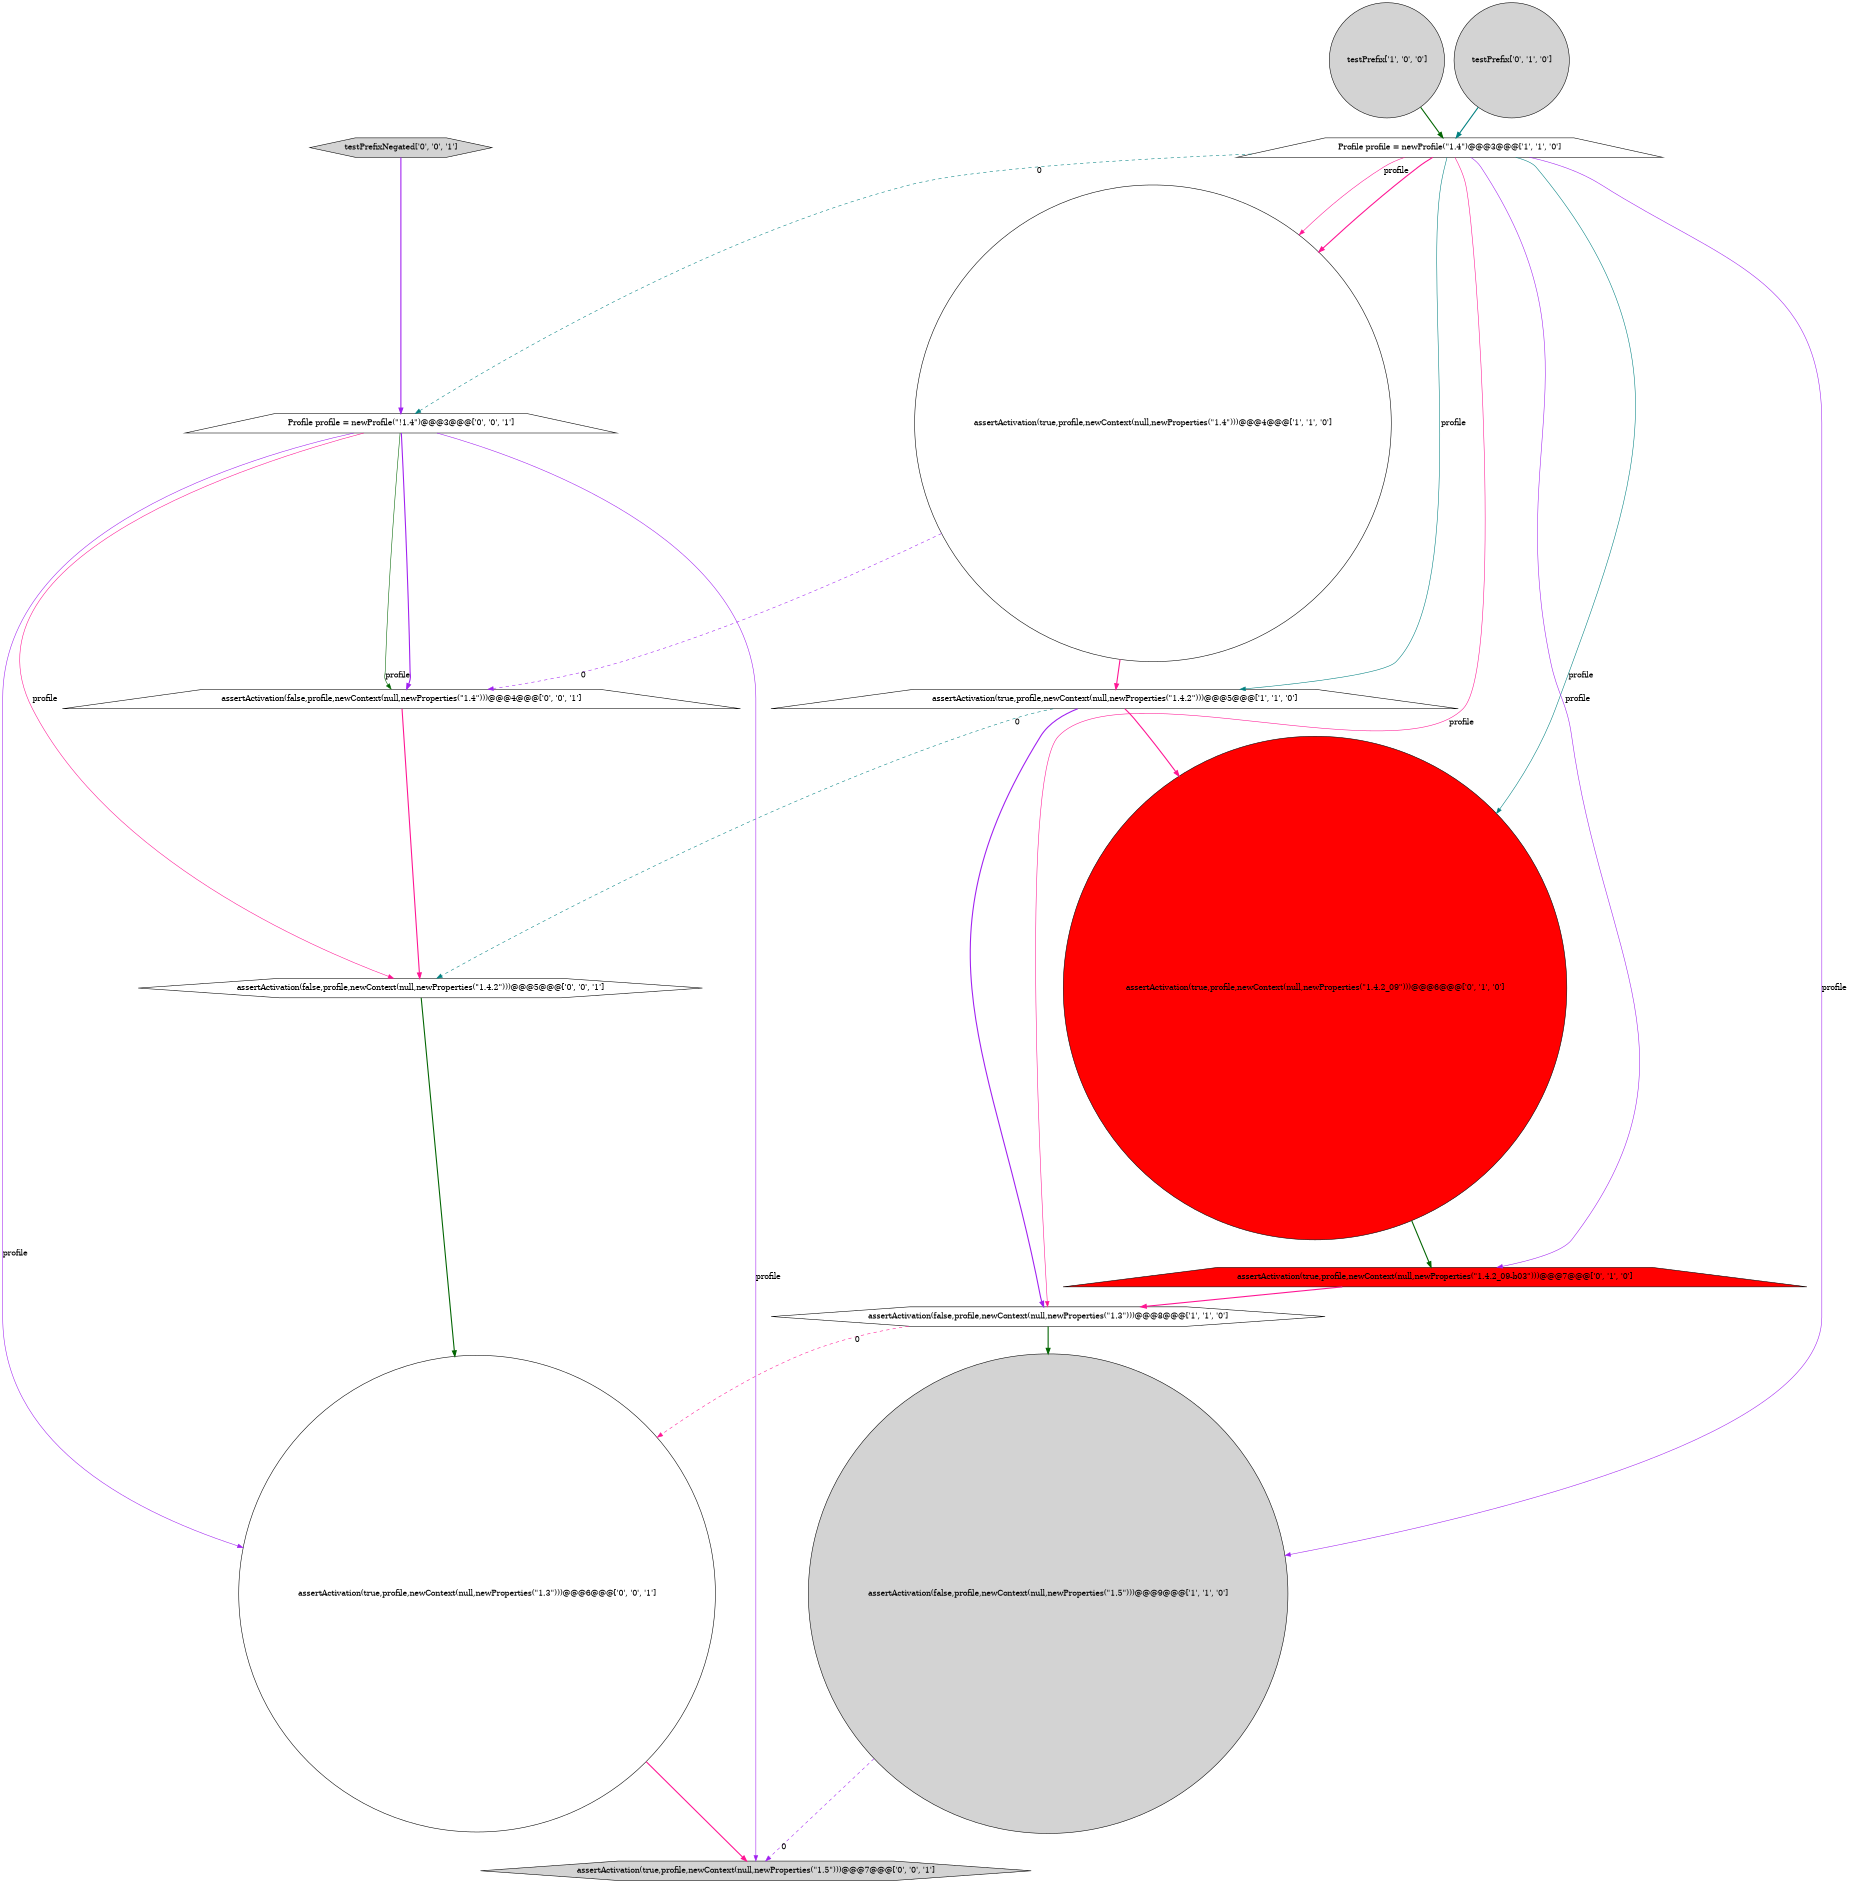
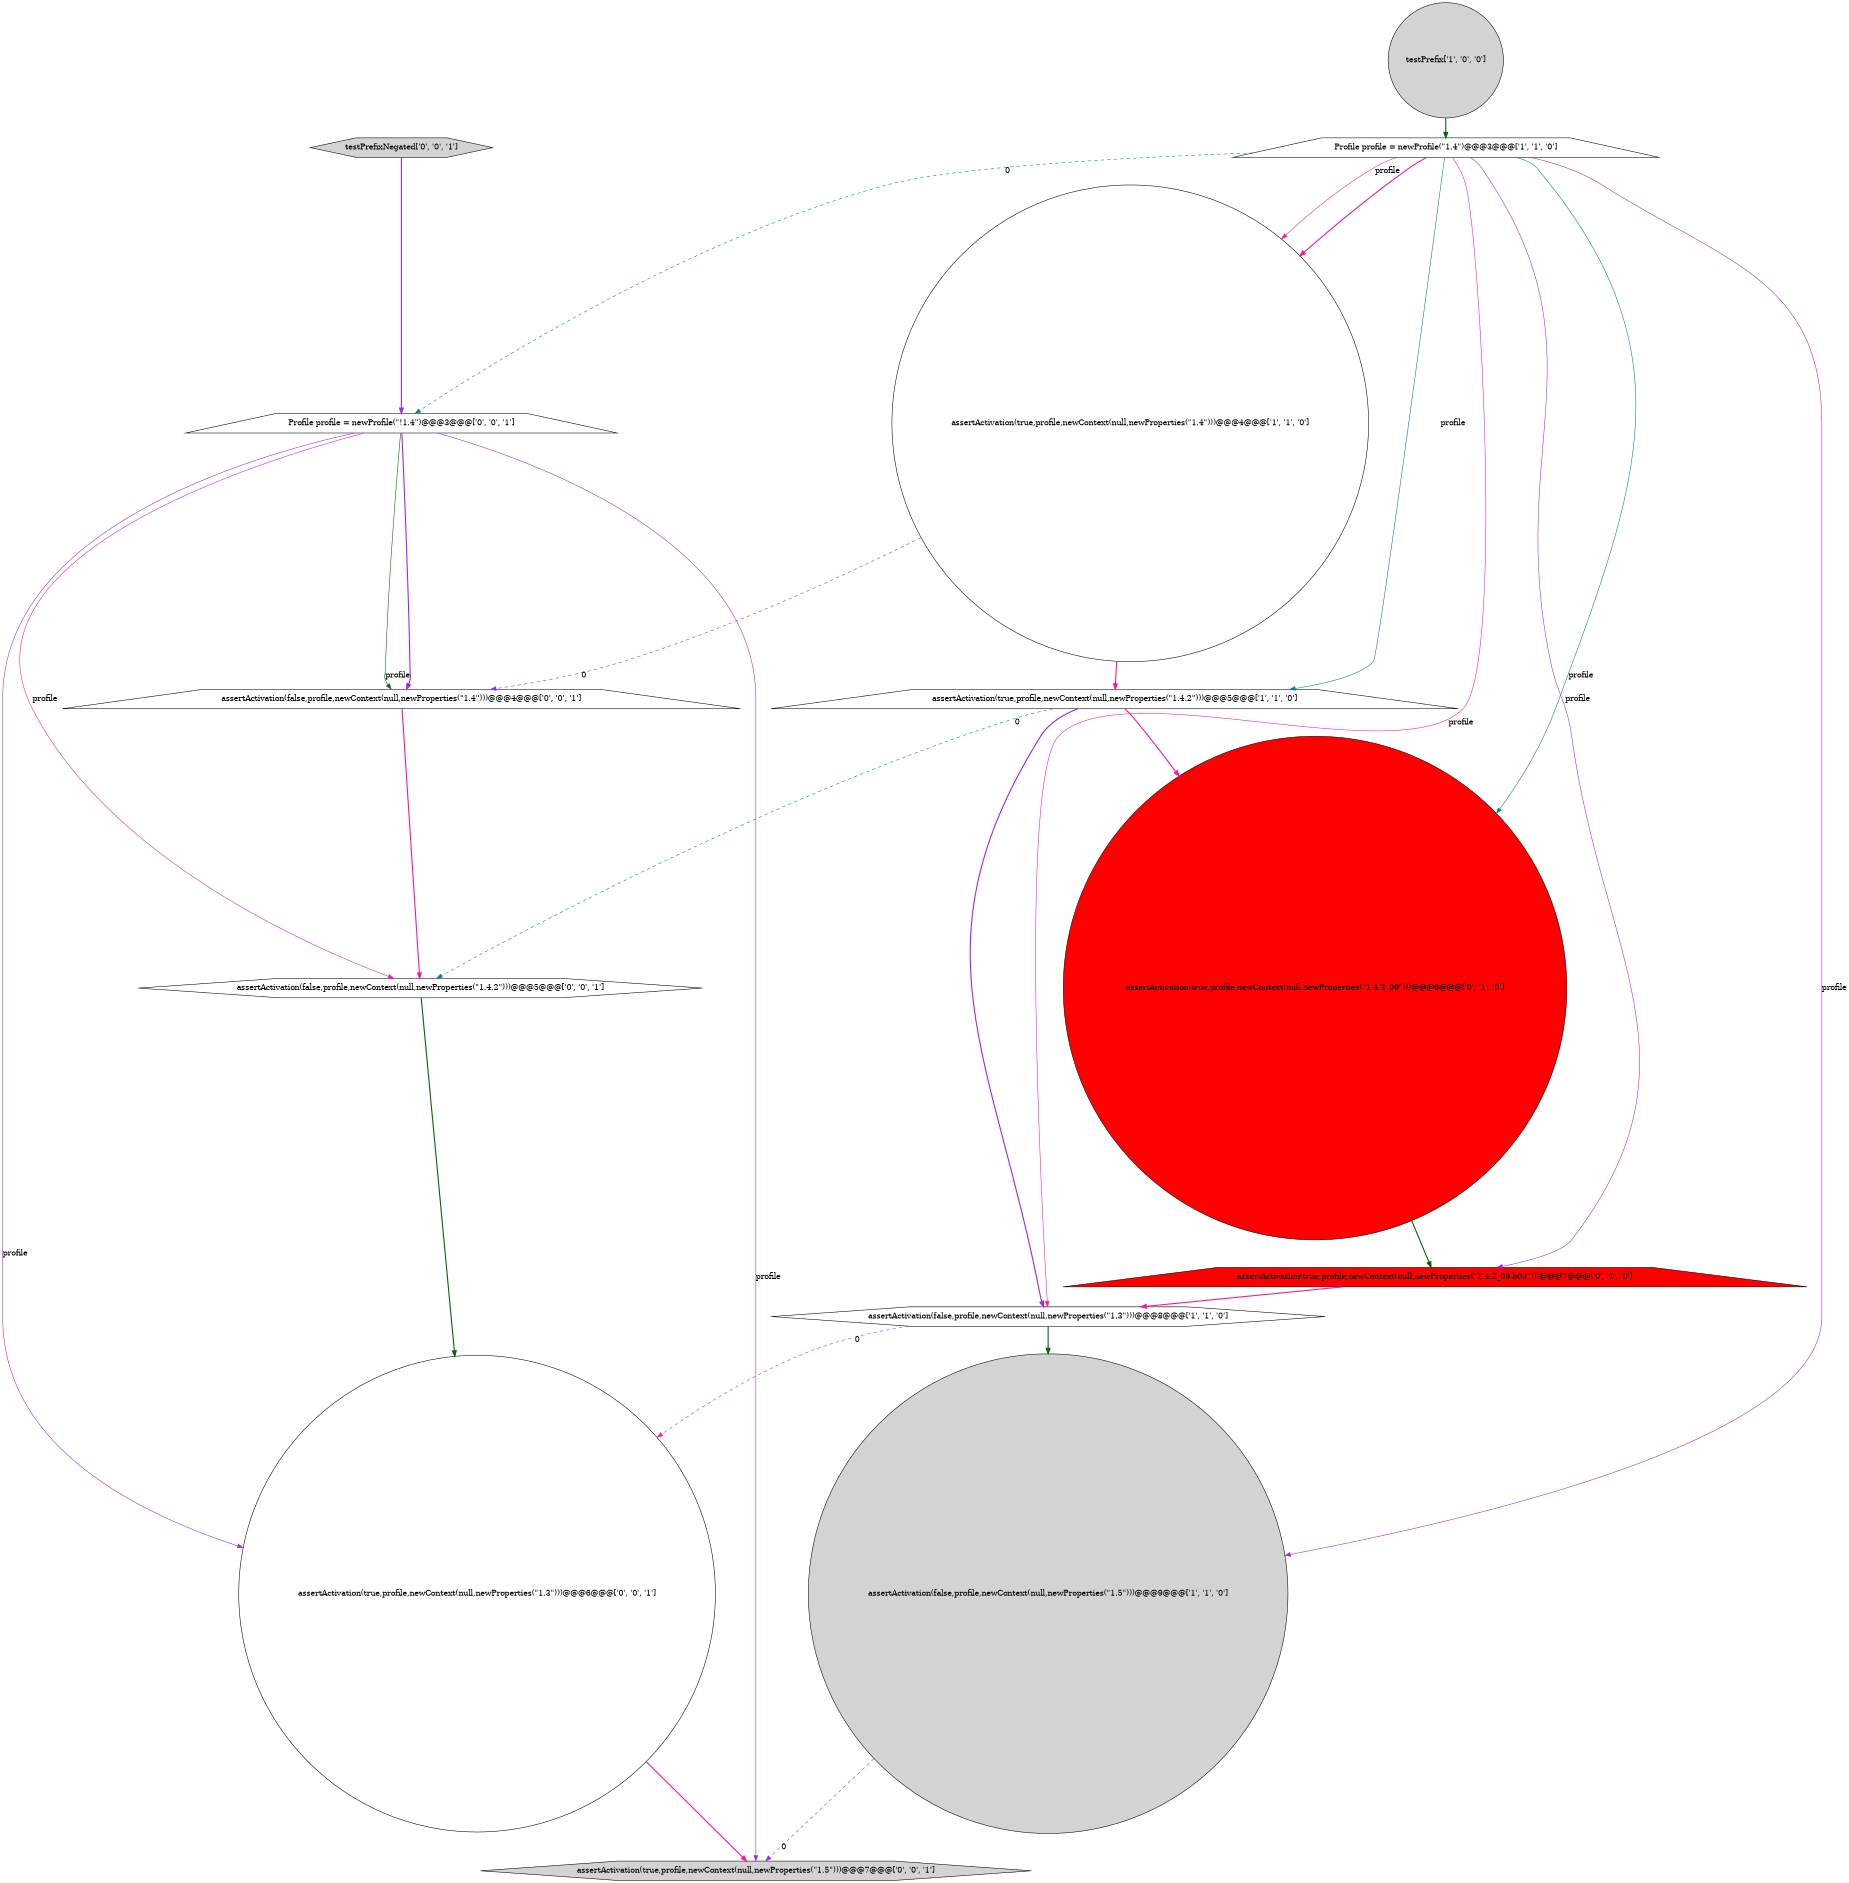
node "testPrefix['0', '1', '0']": removed
